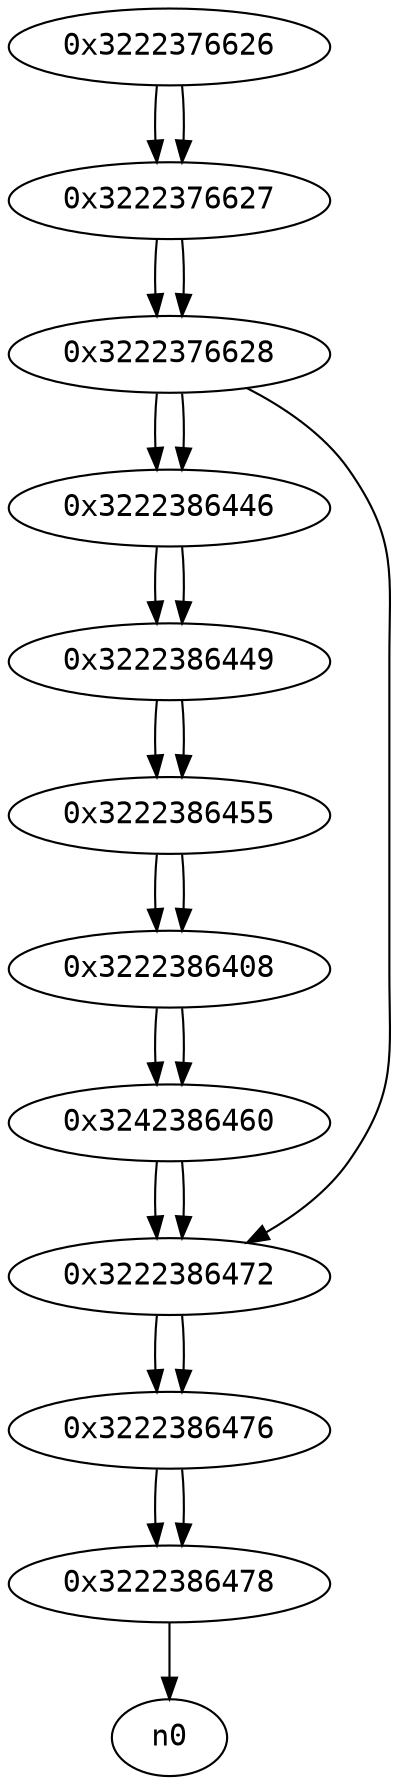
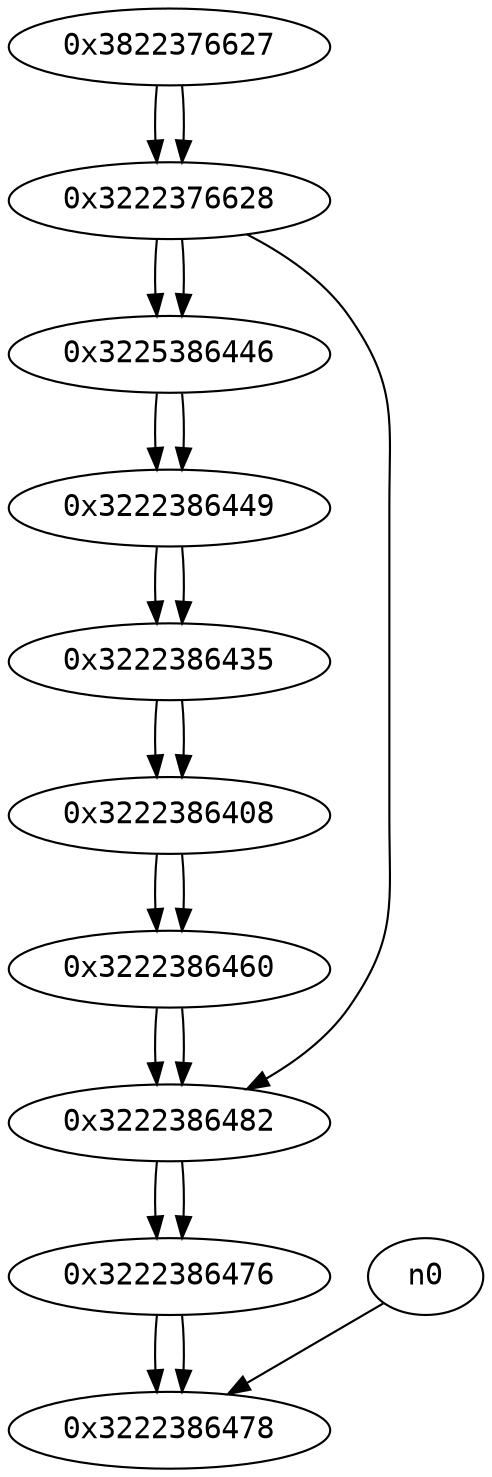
node "0x3222376626": removed
node "0x3222376627": label "0x3222376627" -> "0x3822376627"
node "0x3222386446": label "0x3222386446" -> "0x3225386446"
node "0x3222386455": label "0x3222386455" -> "0x3222386435"
node "0x3242386460": label "0x3242386460" -> "0x3222386460"
node "0x3222386472": label "0x3222386472" -> "0x3222386482"
edge "0x3222386478" -> "n0": reversed
